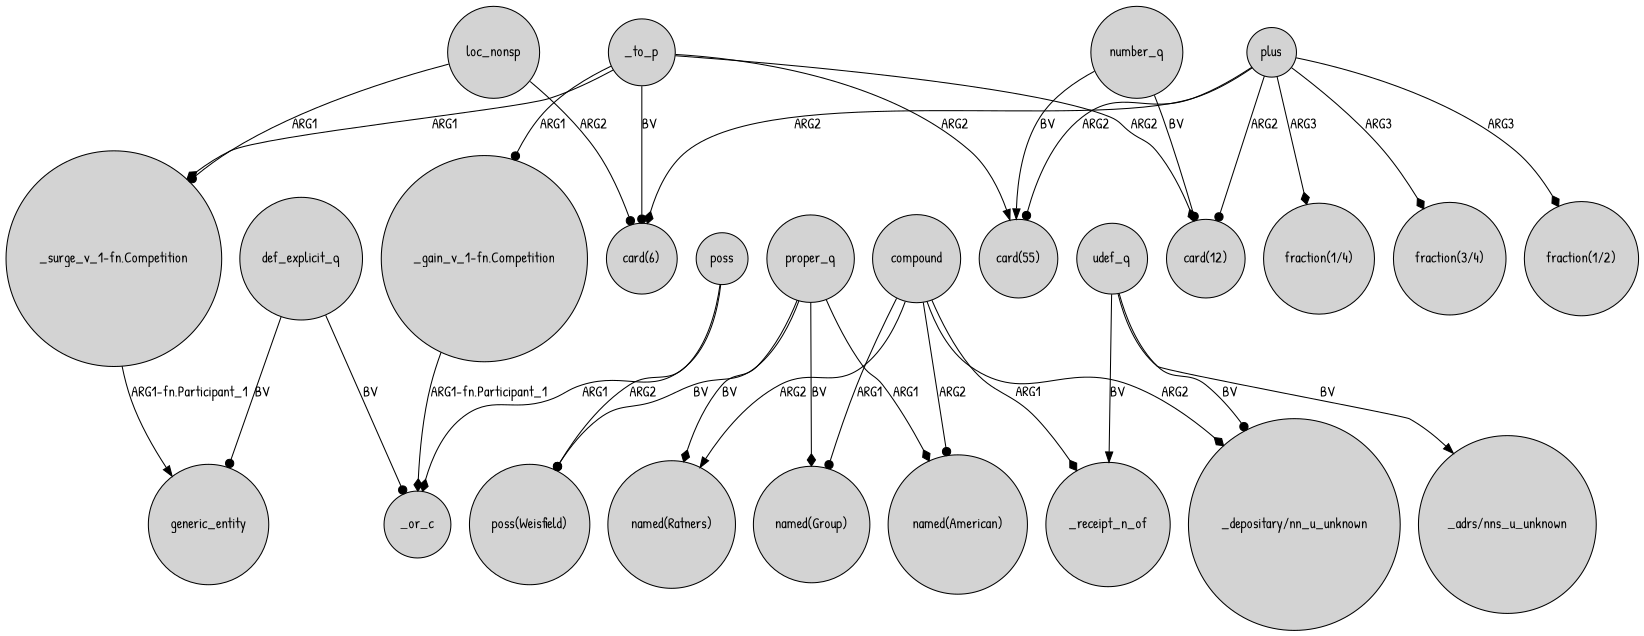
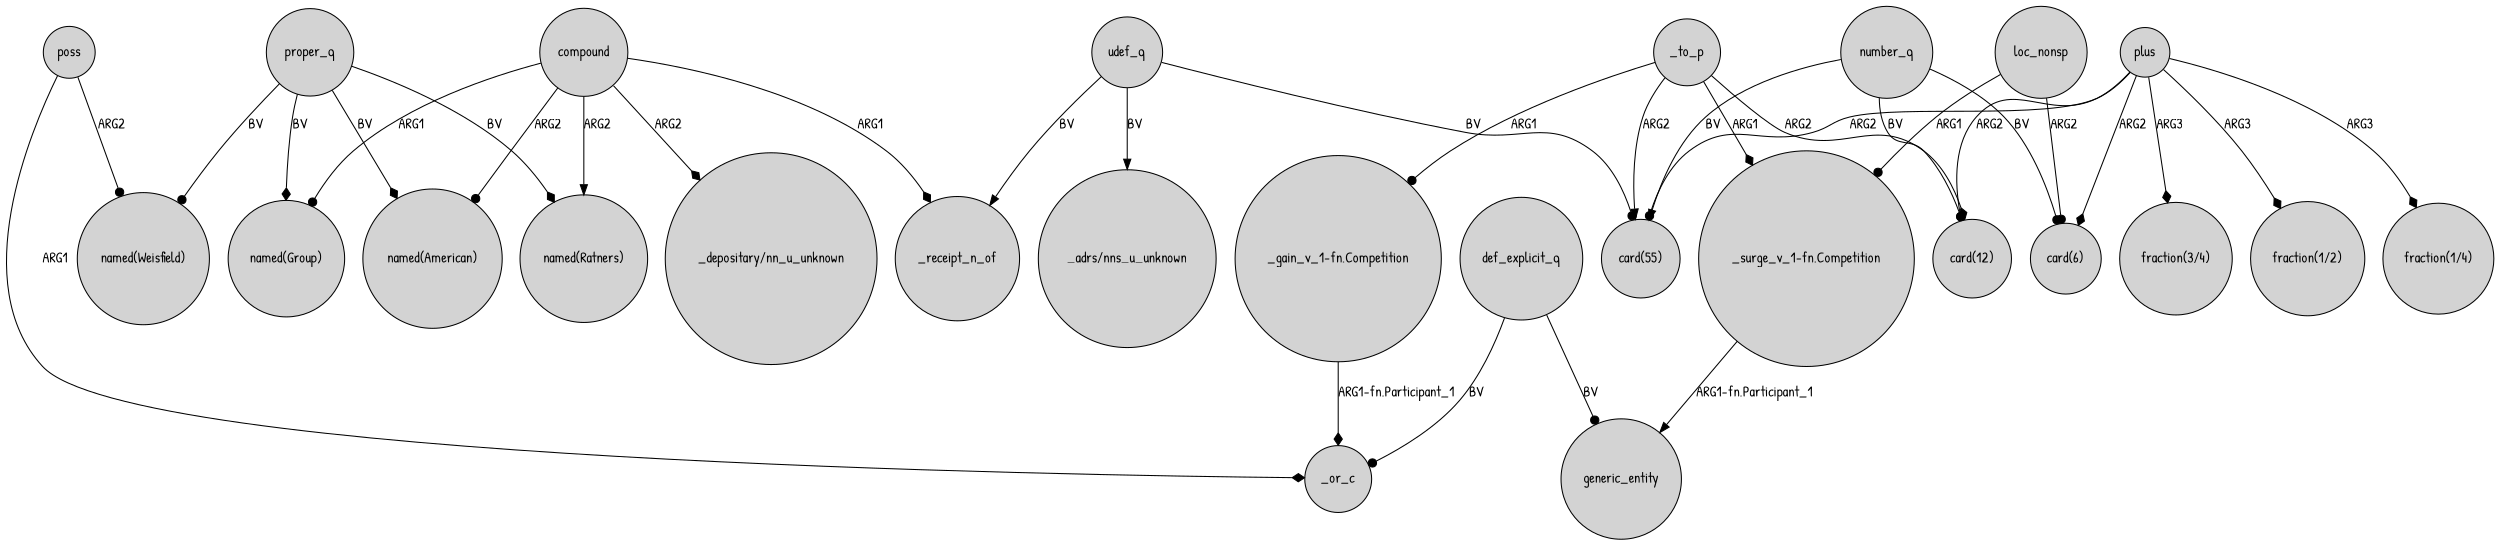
edge "_to_p" -> "card(6)": now "number_q" -> "card(6)"
edge "udef_q" -> "_depositary/nn_u_unknown": now "udef_q" -> "card(55)"
edge "proper_q" -> "named(American)": label "ARG1" -> "BV"
node "poss(Weisfield)": label "poss(Weisfield)" -> "named(Weisfield)"
